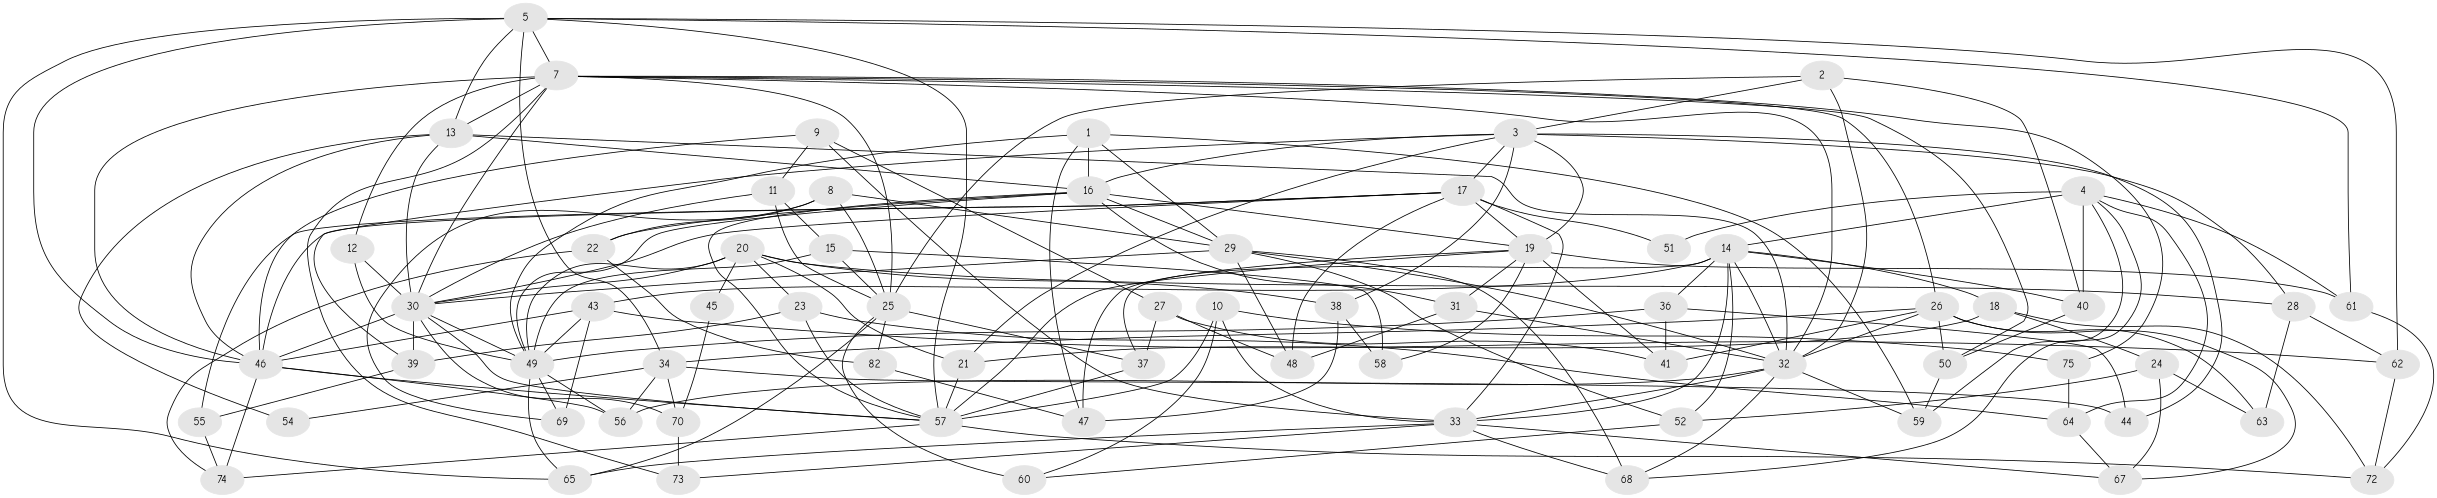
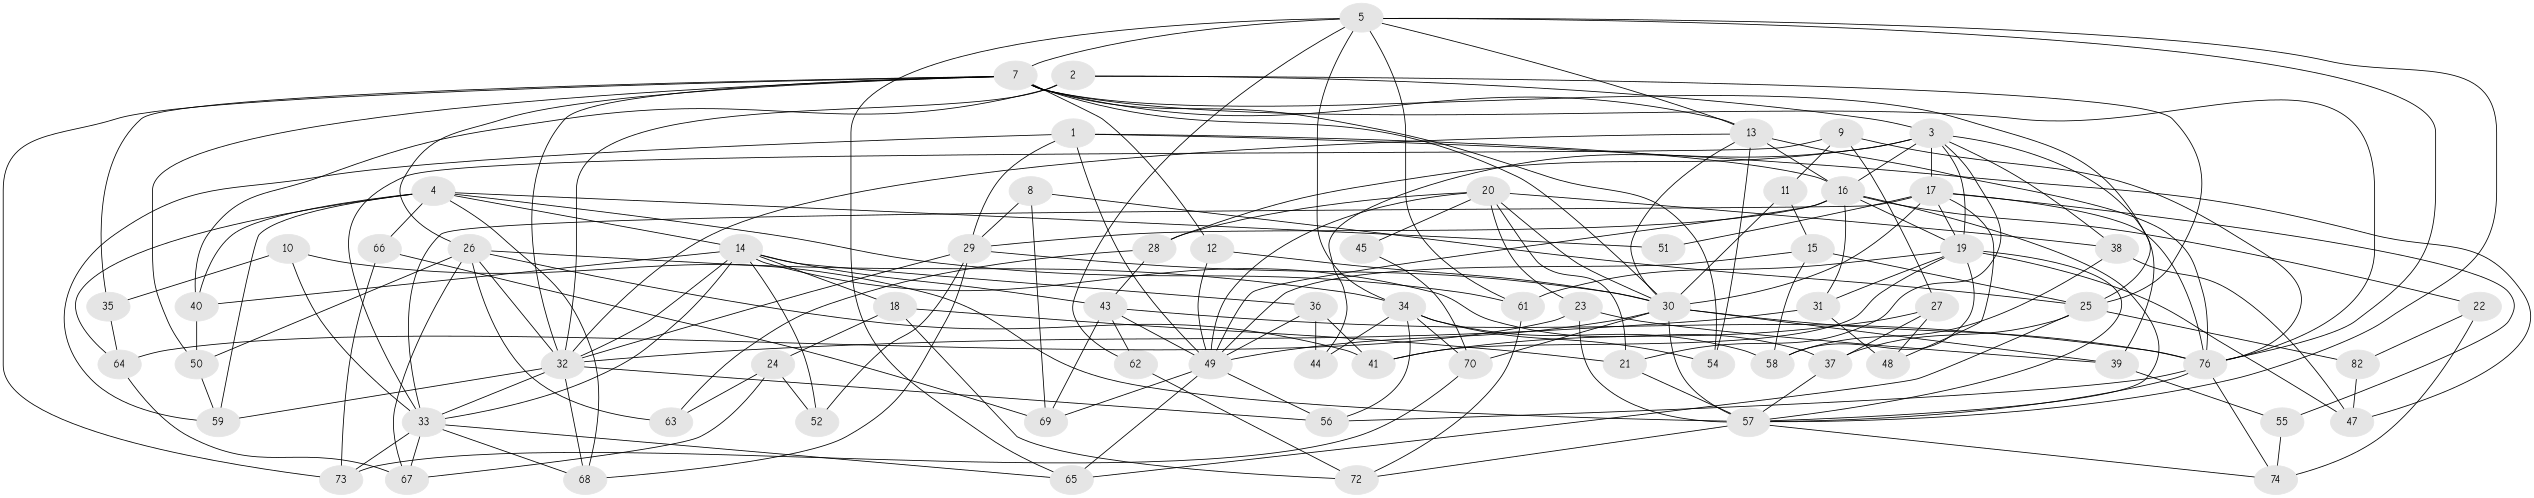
edge "7" -- "54": added
edge "8" -- "22": removed
node "66": added
edge "11" -- "25": removed
edge "29" -- "48": removed
edge "34" -- "58": added
edge "28" -- "62": now "28" -- "43"
node "46": label "46" -> "76"
node "75": label "75" -> "35"
node "60": removed
